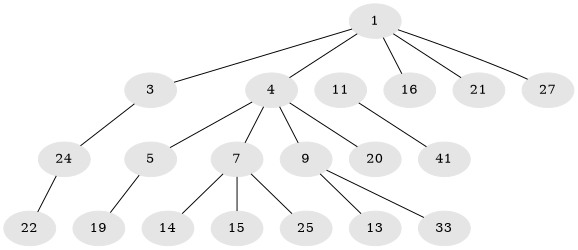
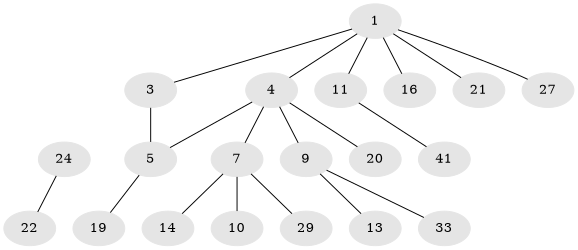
edge "1" -- "11": added
edge "3" -- "24": now "3" -- "5"
node "15": label "15" -> "10"
node "25": label "25" -> "29"
